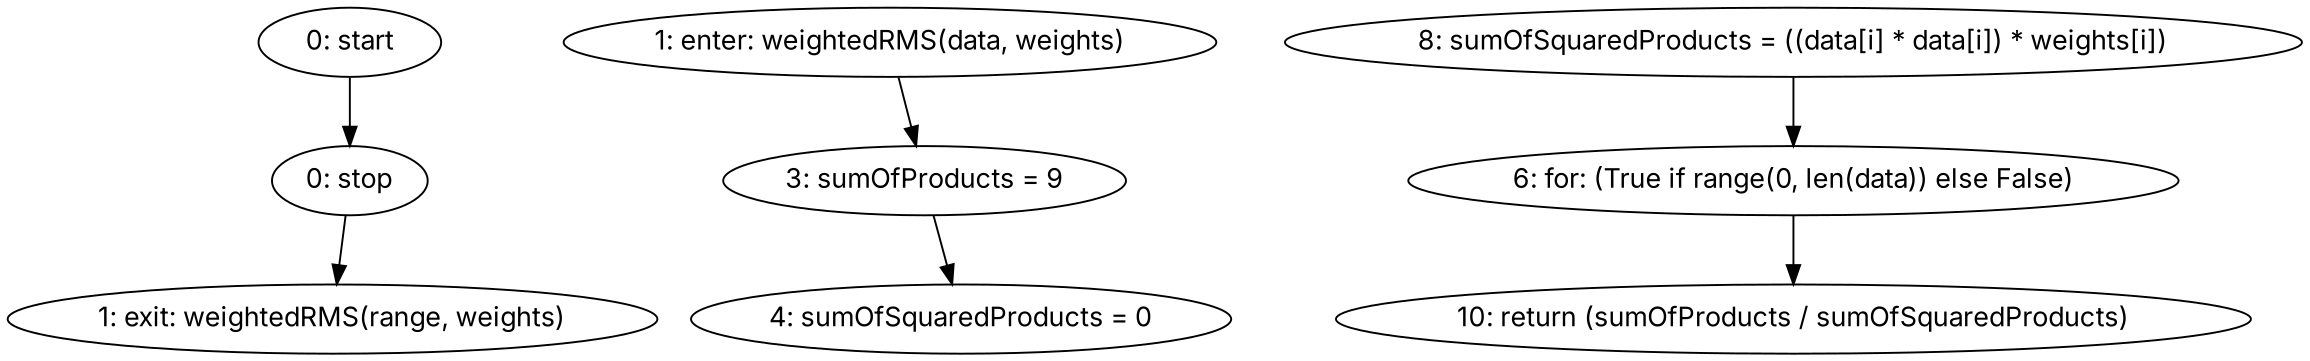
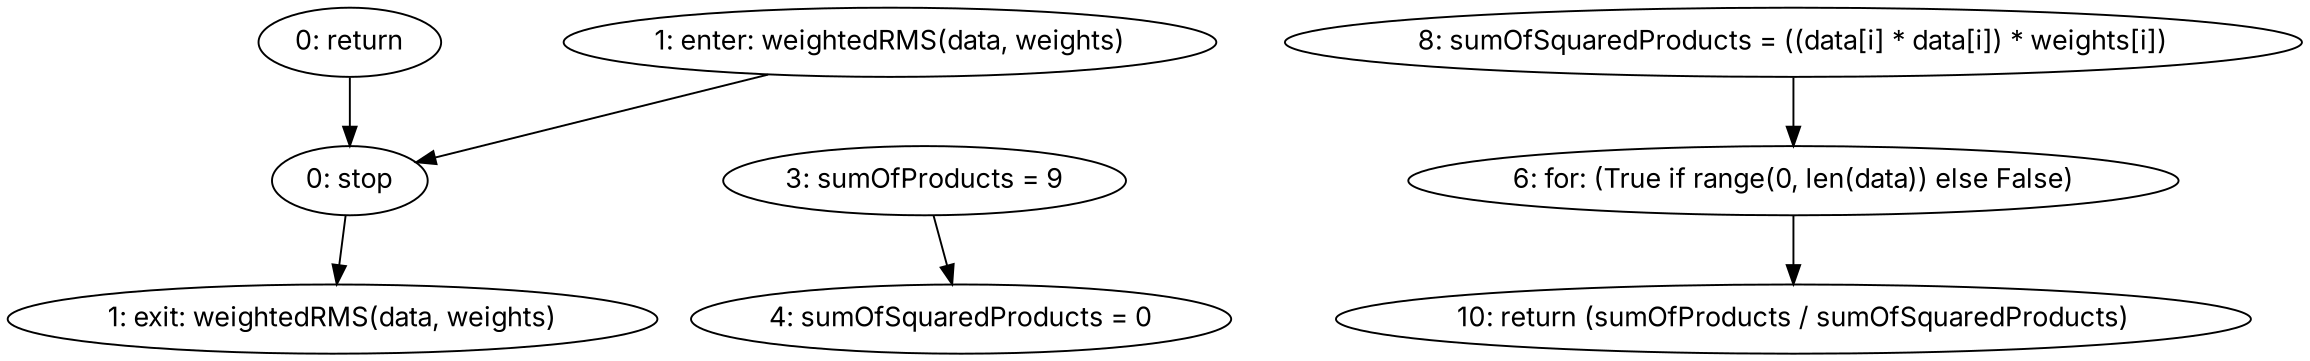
node "0: start": label "0: start" -> "0: return"
edge "1: enter: weightedRMS(data, weights)" -> "3: sumOfProducts = 9": now "1: enter: weightedRMS(data, weights)" -> "0: stop"
node "1: exit: weightedRMS(range, weights)": label "1: exit: weightedRMS(range, weights)" -> "1: exit: weightedRMS(data, weights)"
